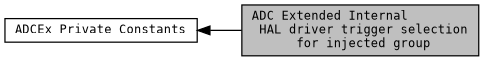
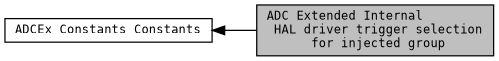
node "ADCEx Private Constants": label "ADCEx Private Constants" -> "ADCEx Constants Constants"
